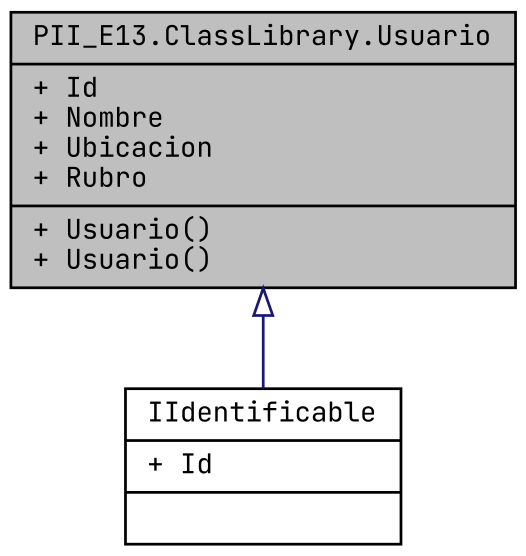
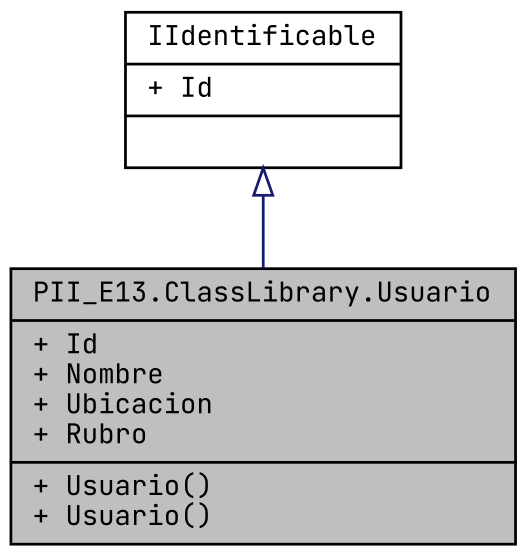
edge "IIdentificable" -> "PII_E13.ClassLibrary.Usuario": reversed
